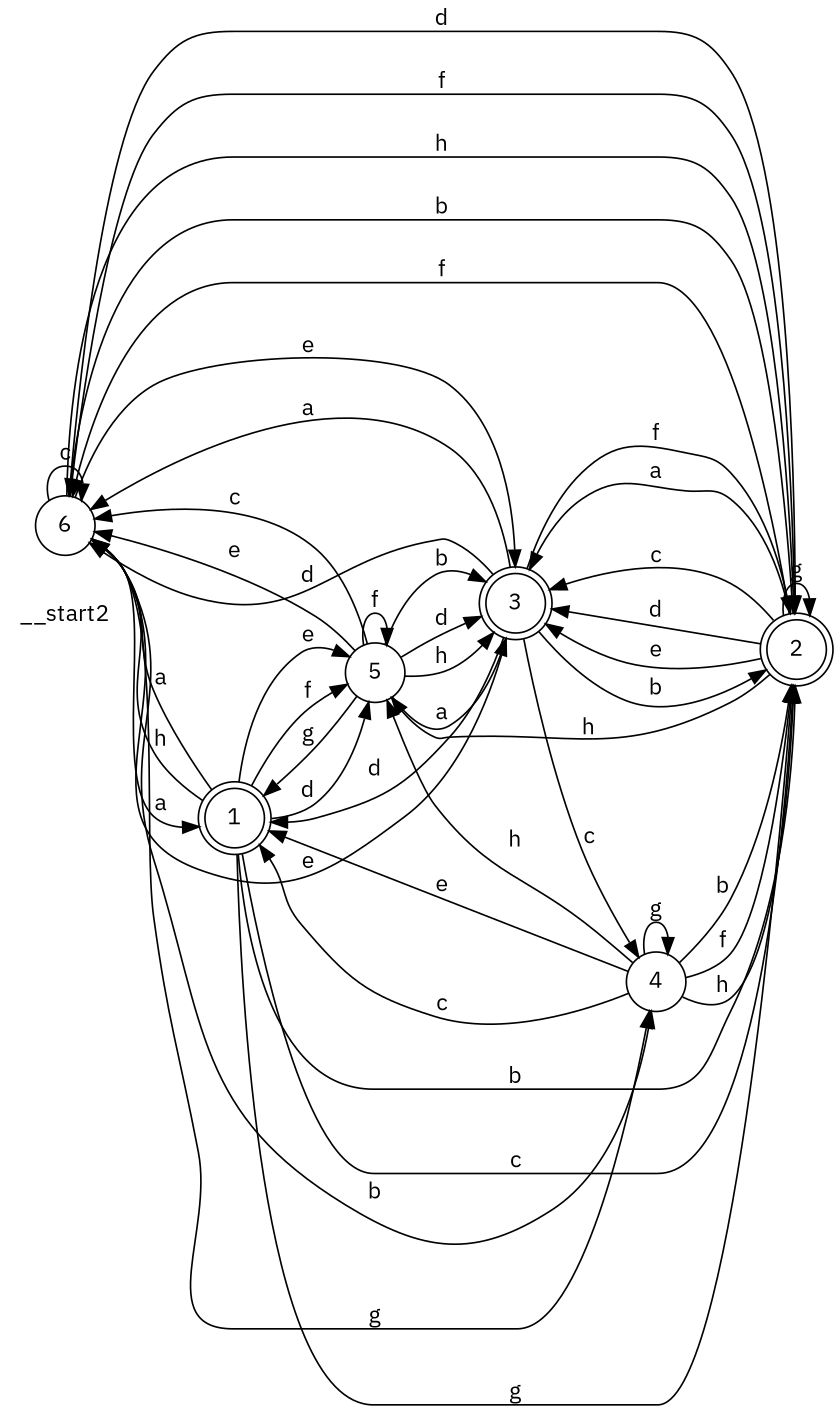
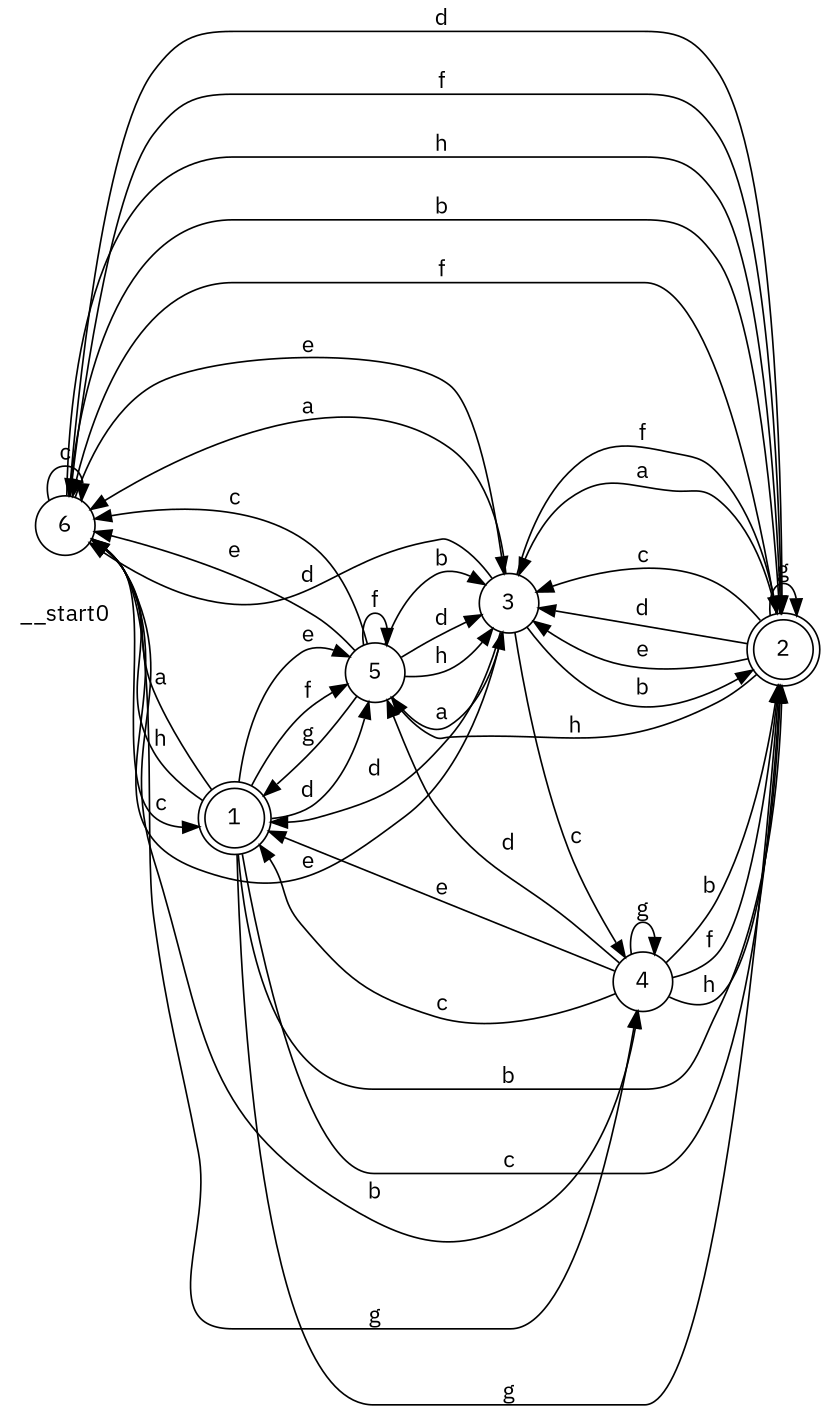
node "3": shape doublecircle -> circle
node "__start2": label "__start2" -> "__start0"
edge "6" -> "1": label "a" -> "c"
edge "4" -> "5": label "h" -> "d"
